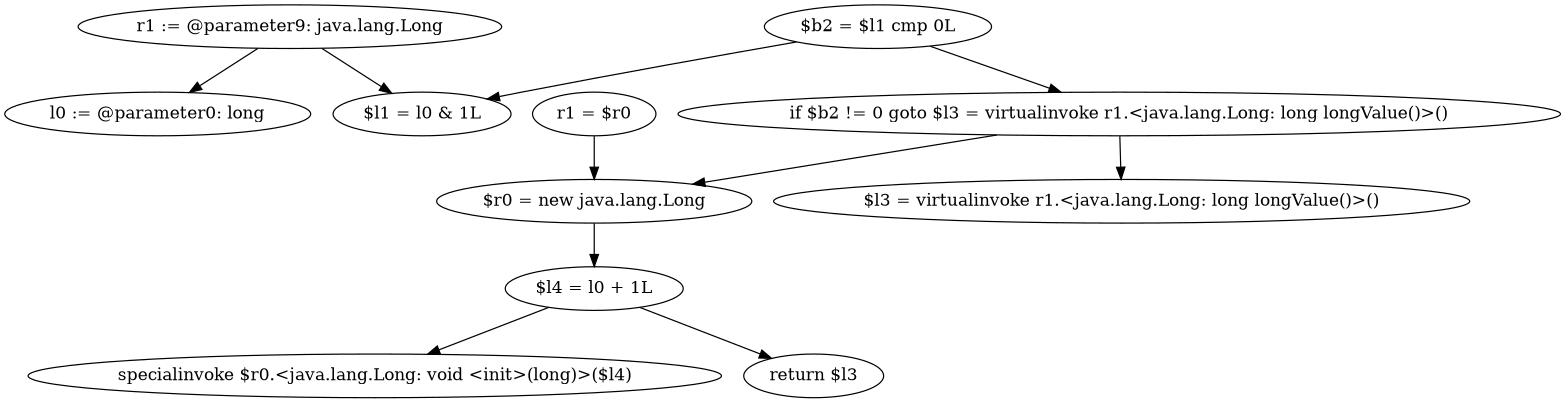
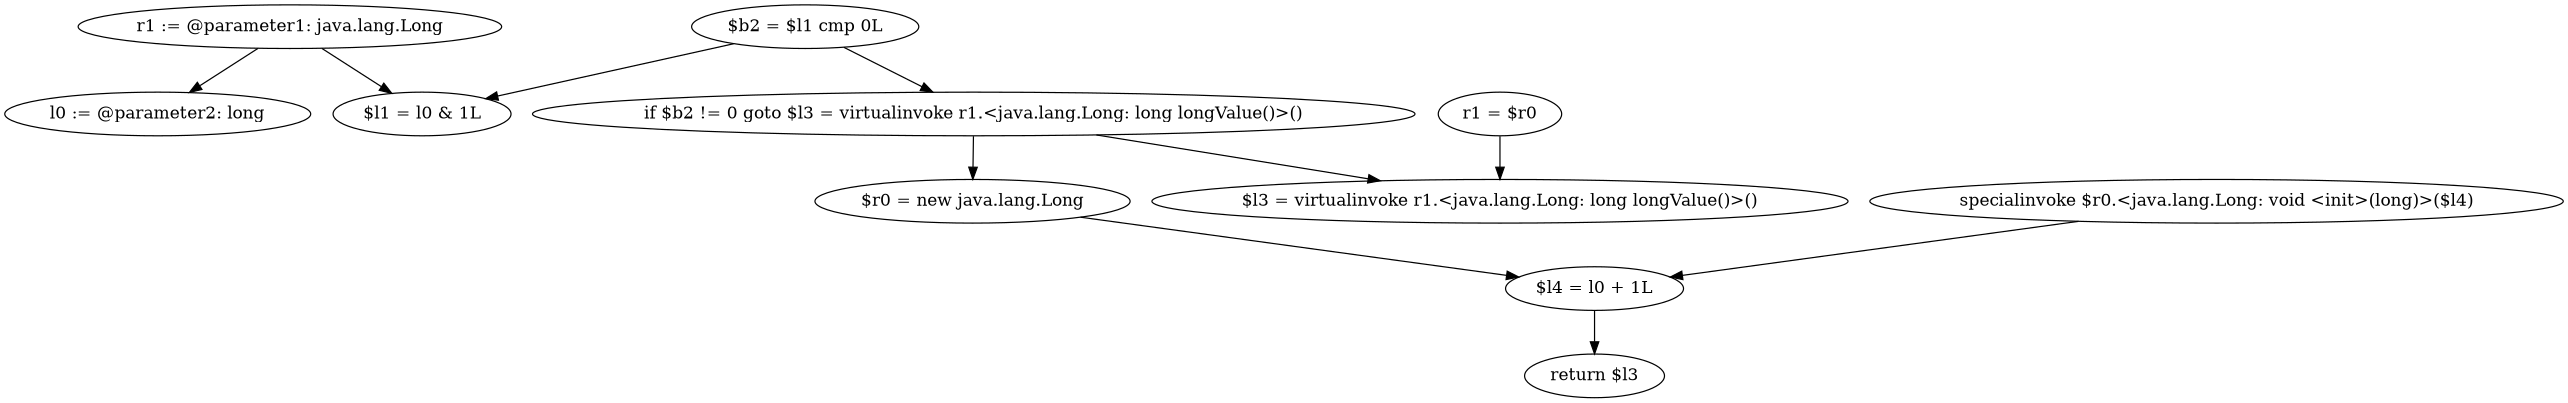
node "r1 := @parameter9: java.lang.Long": label "r1 := @parameter9: java.lang.Long" -> "r1 := @parameter1: java.lang.Long"
node "l0 := @parameter0: long": label "l0 := @parameter0: long" -> "l0 := @parameter2: long"
edge "r1 = $r0" -> "$r0 = new java.lang.Long": now "r1 = $r0" -> "$l3 = virtualinvoke r1.<java.lang.Long: long longValue()>()"
edge "$l4 = l0 + 1L" -> "specialinvoke $r0.<java.lang.Long: void <init>(long)>($l4)": reversed
